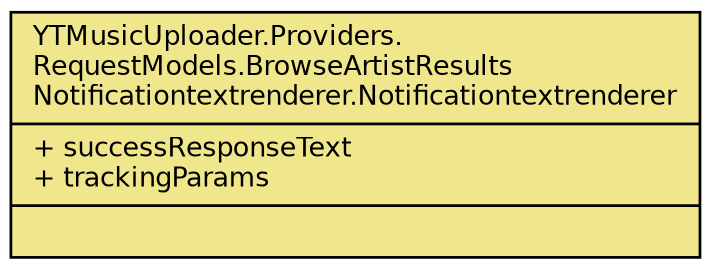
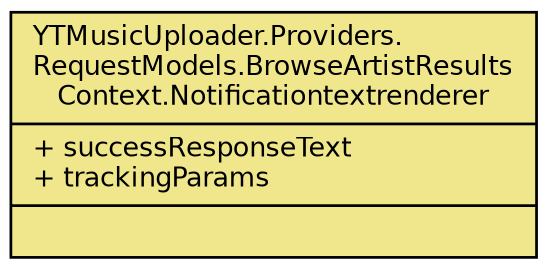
node "YTMusicUploader.Providers.": text "Notificationtextrenderer.Notificationtextrenderer" -> "Context.Notificationtextrenderer"
